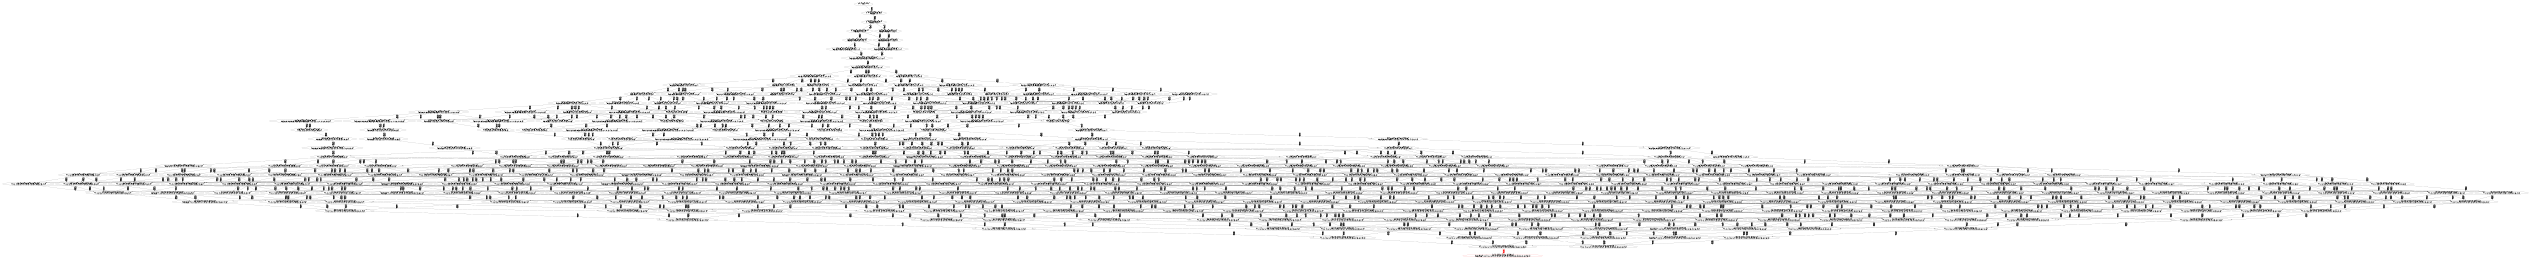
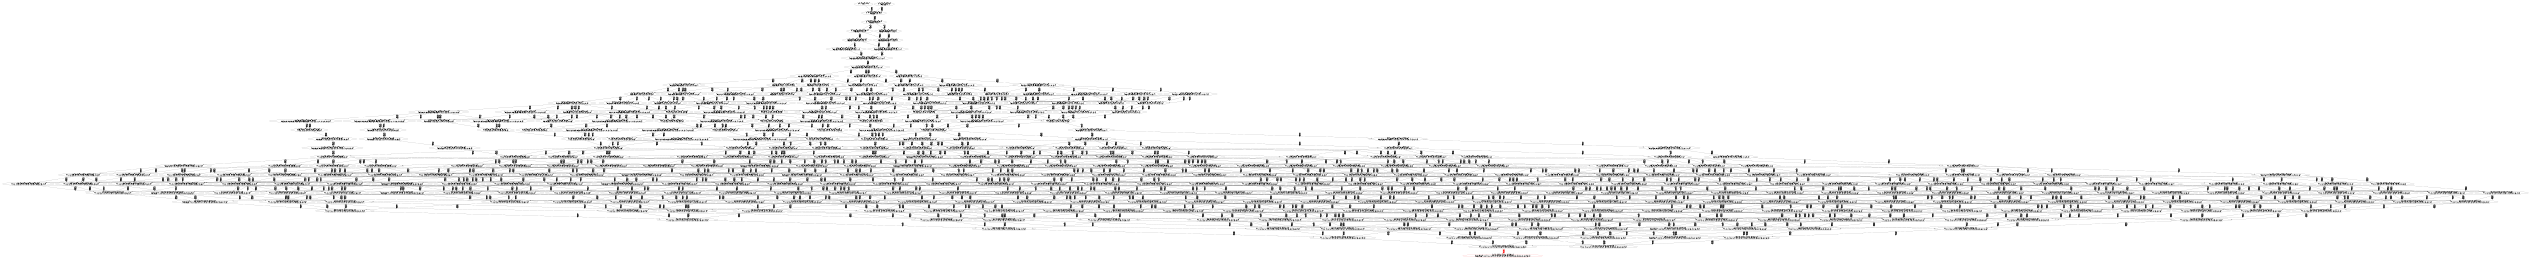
node "S1: [0, 0] [0, 0] [0, 0] [49, 62] {T0J0:49-62}{1}": added
